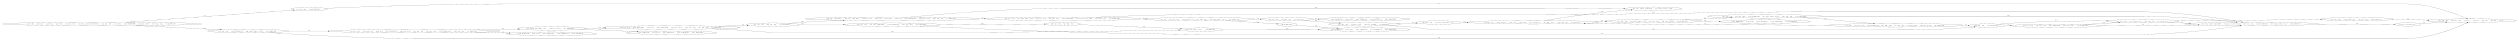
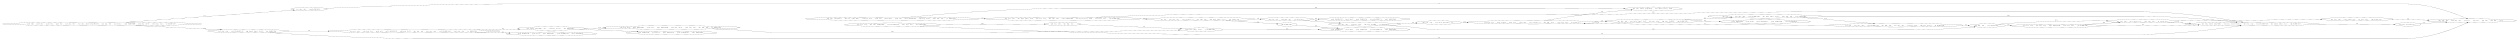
node "'mov esi, eax', 'cmp eax, 0x2', 'jne 0x805155e',": removed
